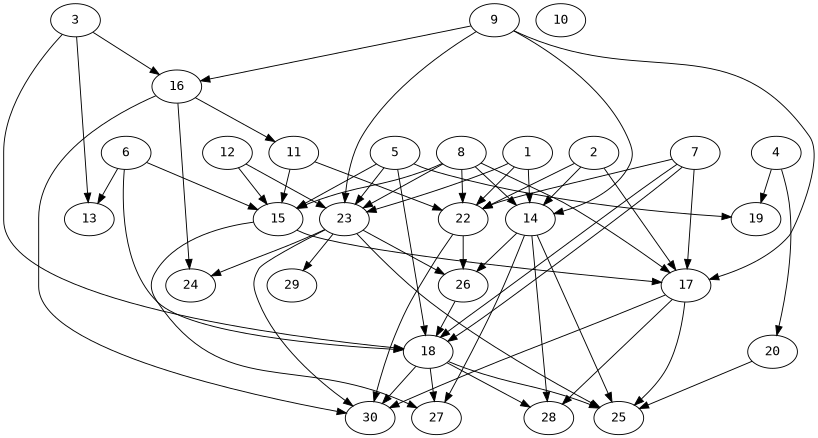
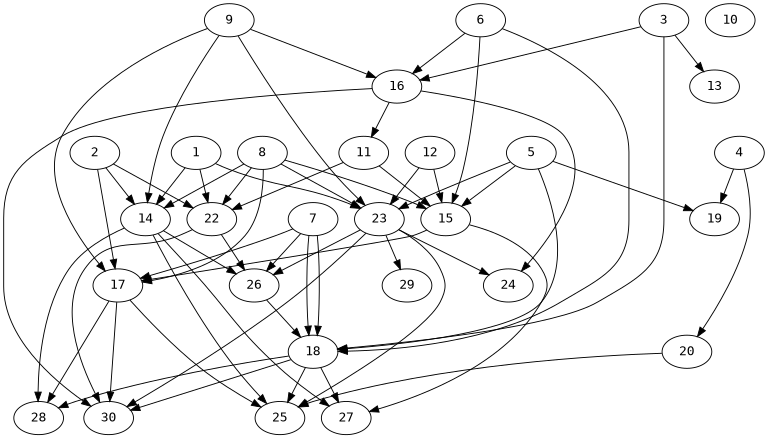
edge "7" -> "22": now "7" -> "26"
edge "6" -> "13": now "6" -> "16"
